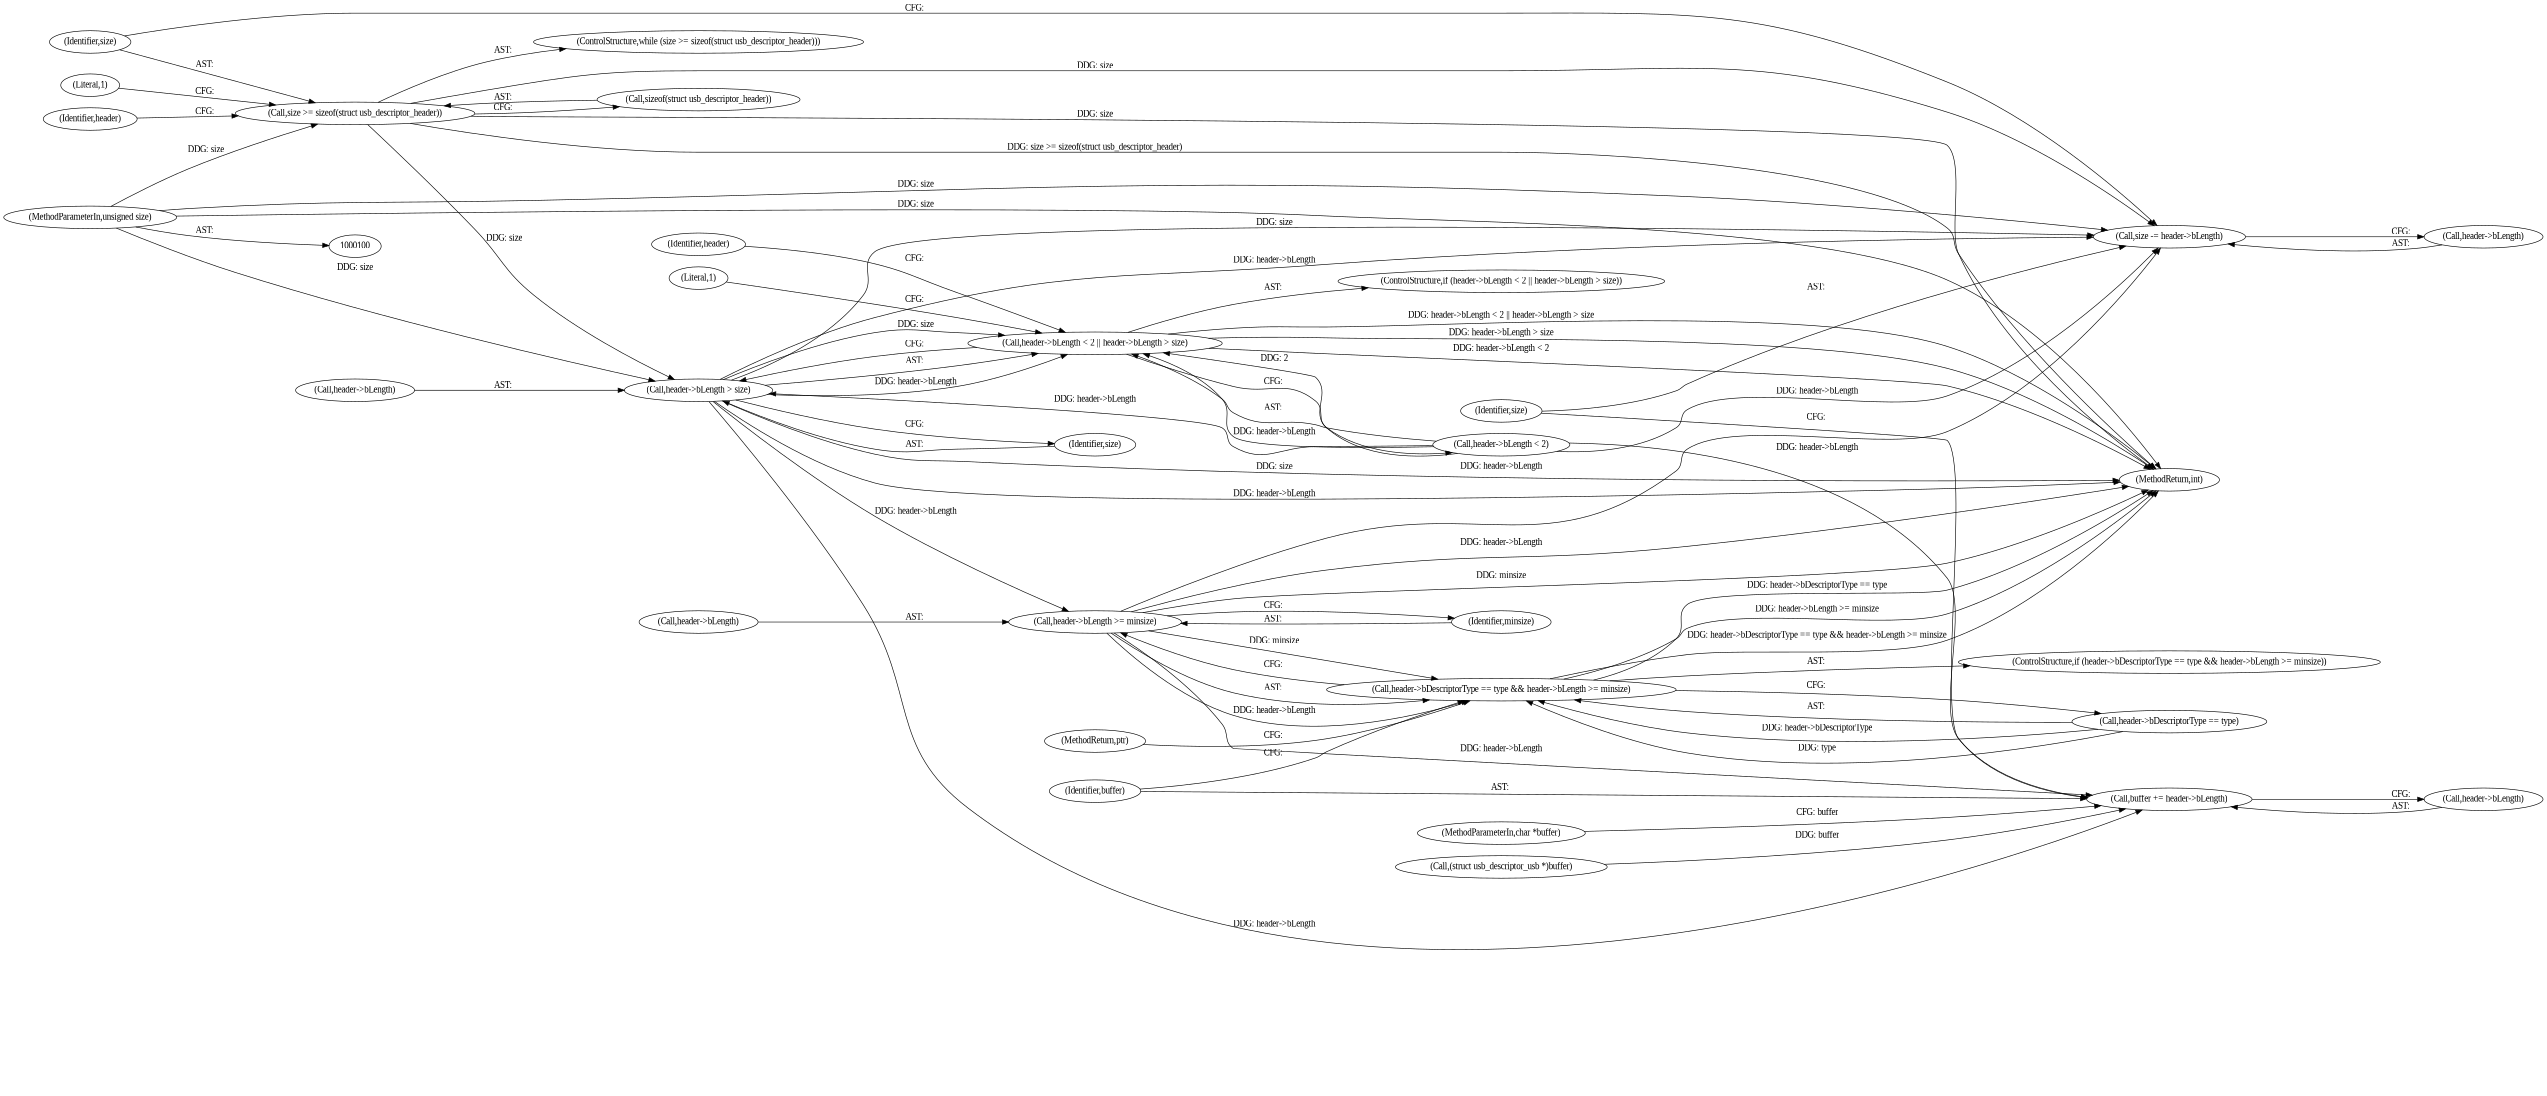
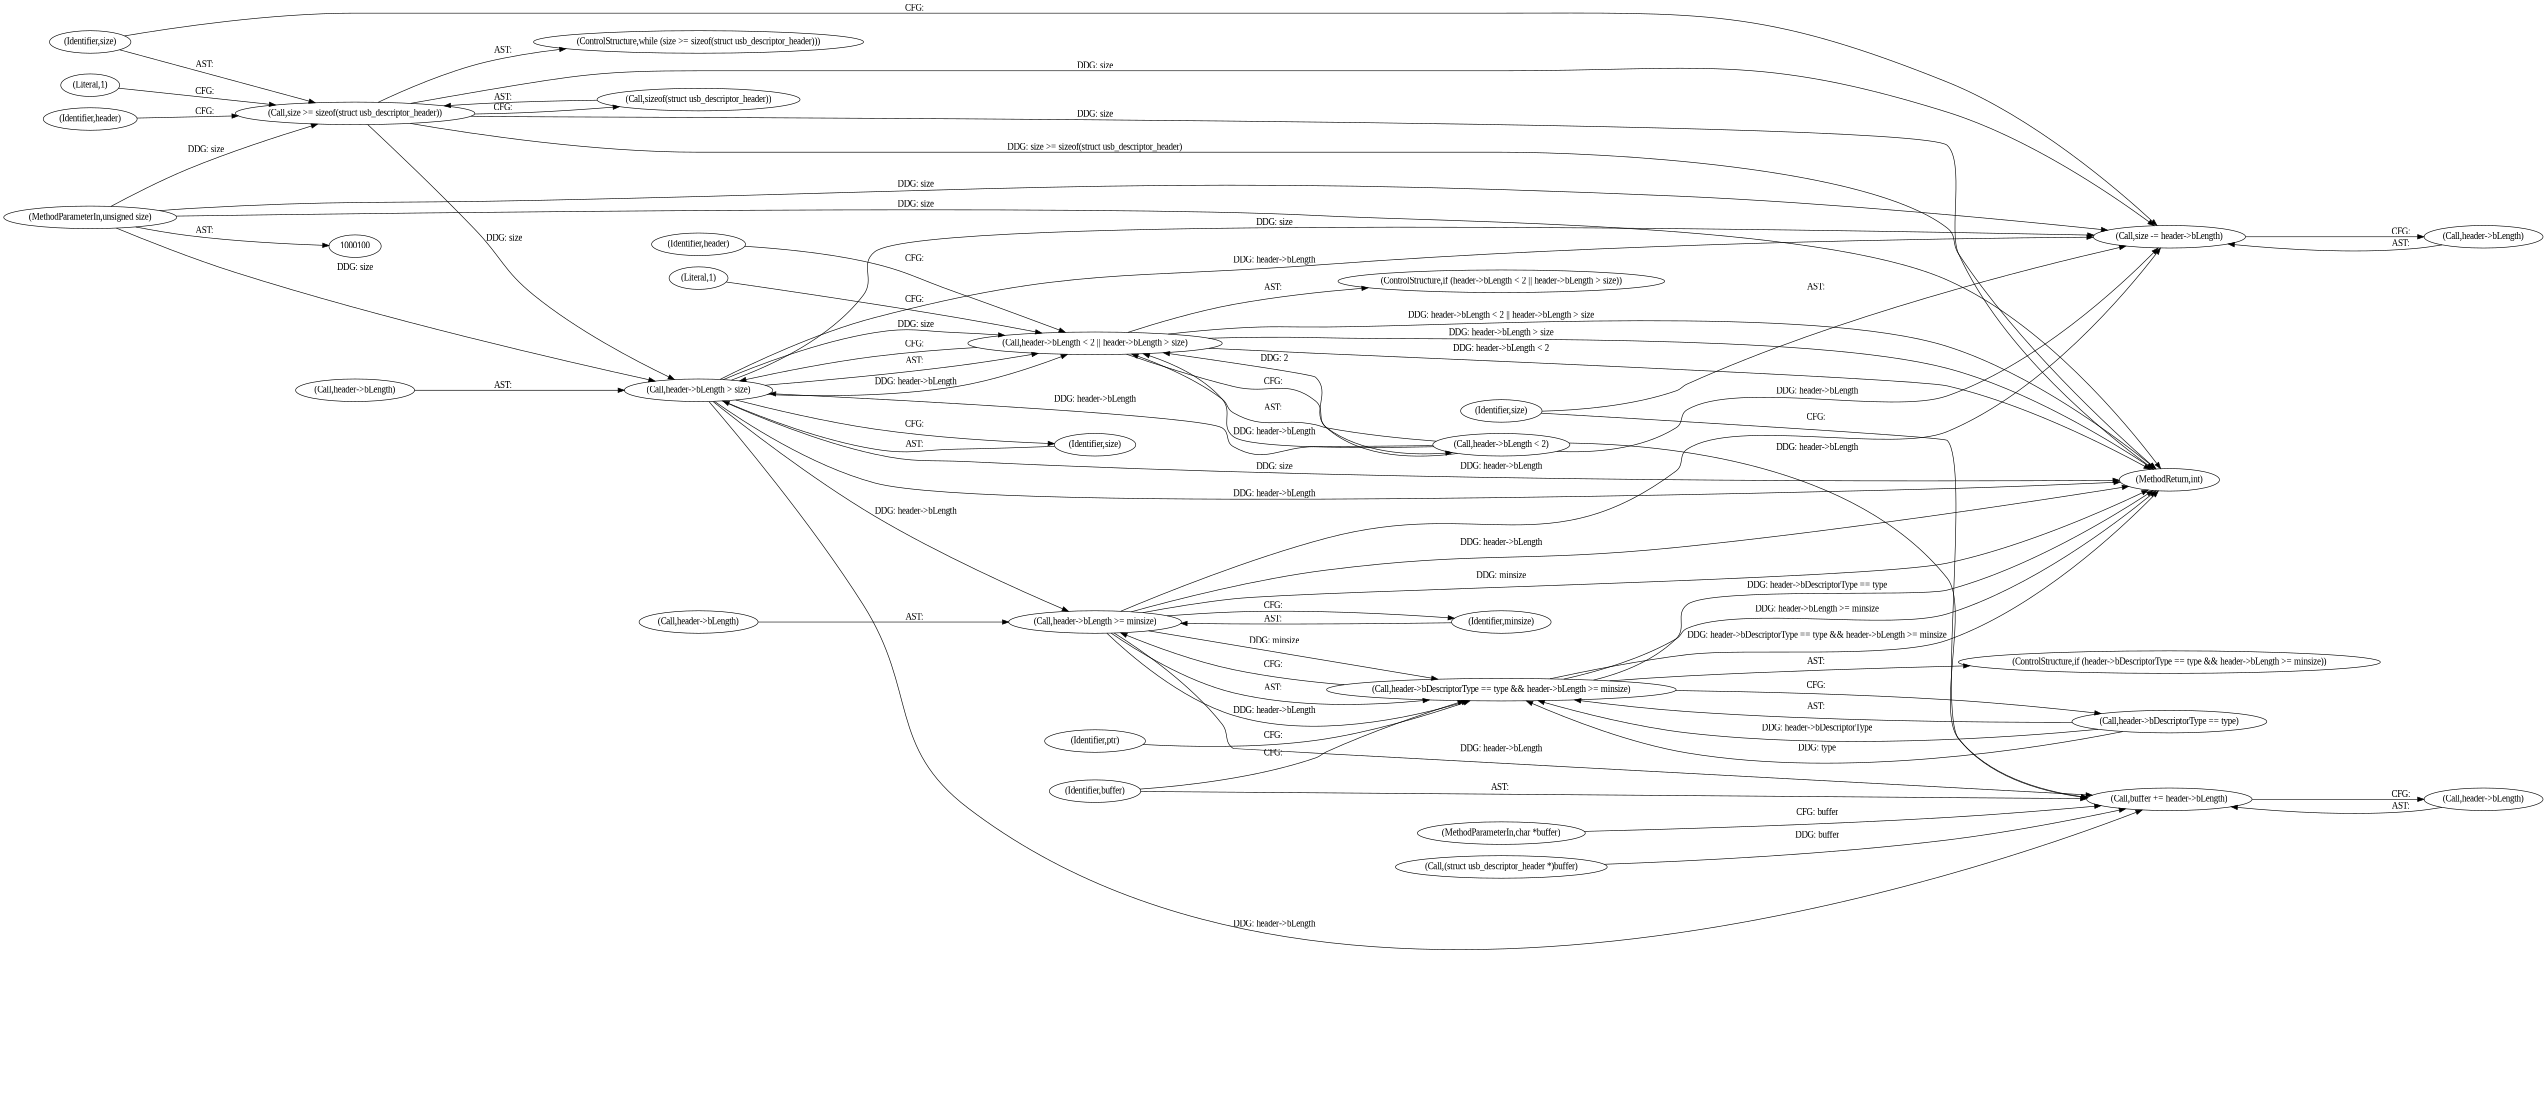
node "(MethodReturn,ptr)": label "(MethodReturn,ptr)" -> "(Identifier,ptr)"
node "(Call,(struct usb_descriptor_usb *)buffer)": label "(Call,(struct usb_descriptor_usb *)buffer)" -> "(Call,(struct usb_descriptor_header *)buffer)"
